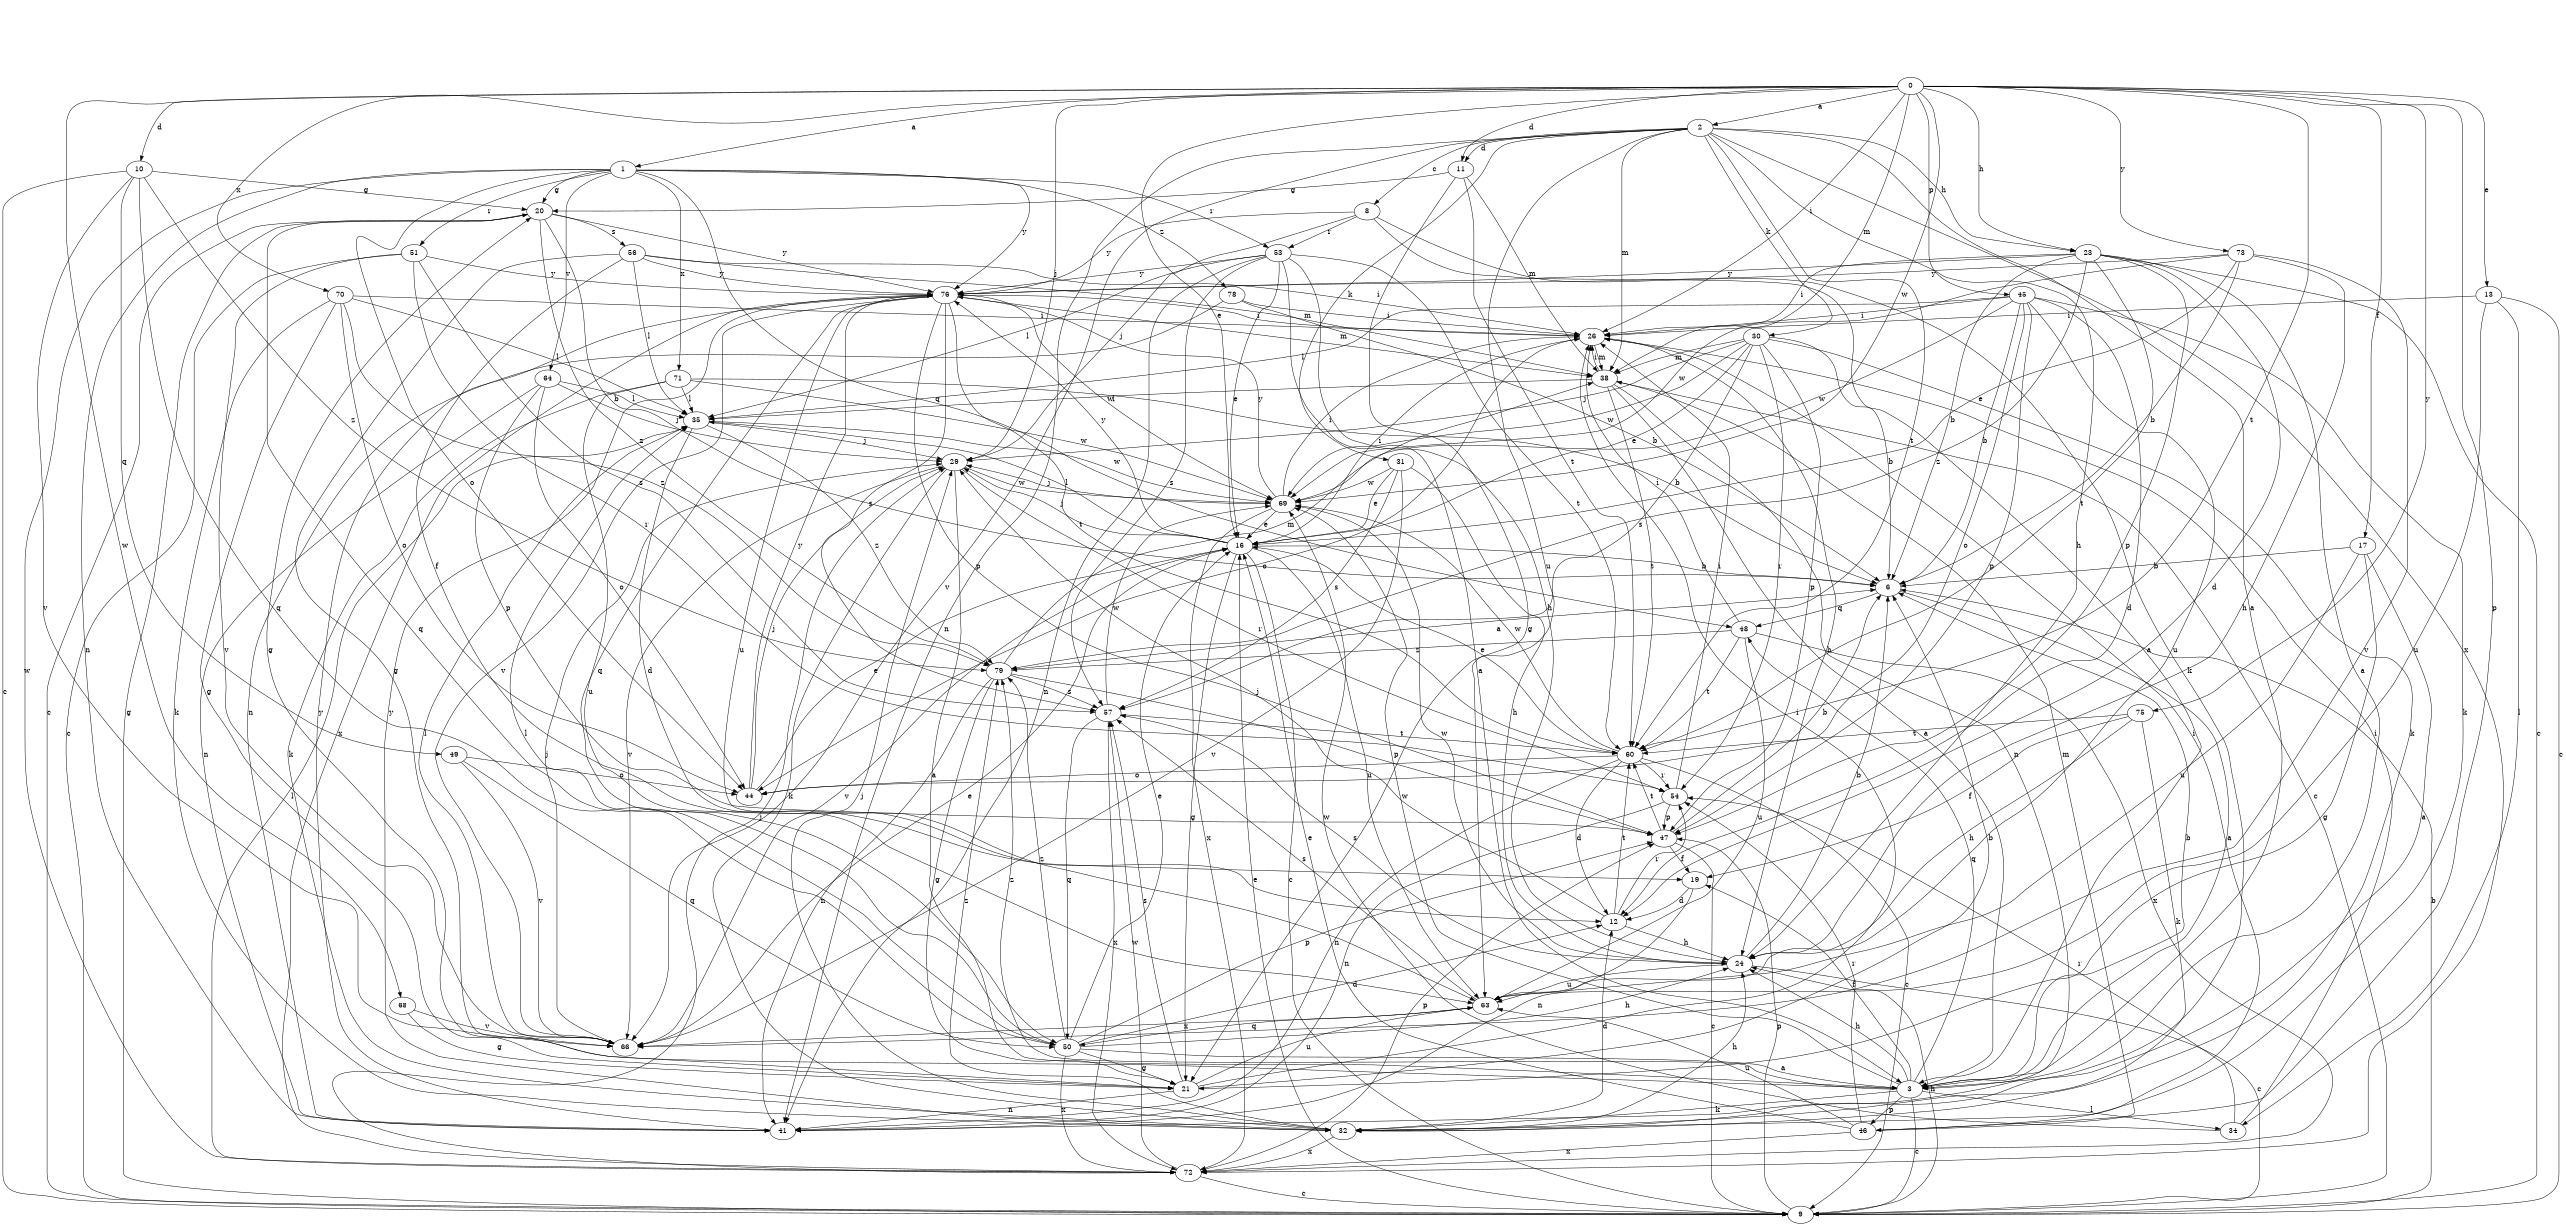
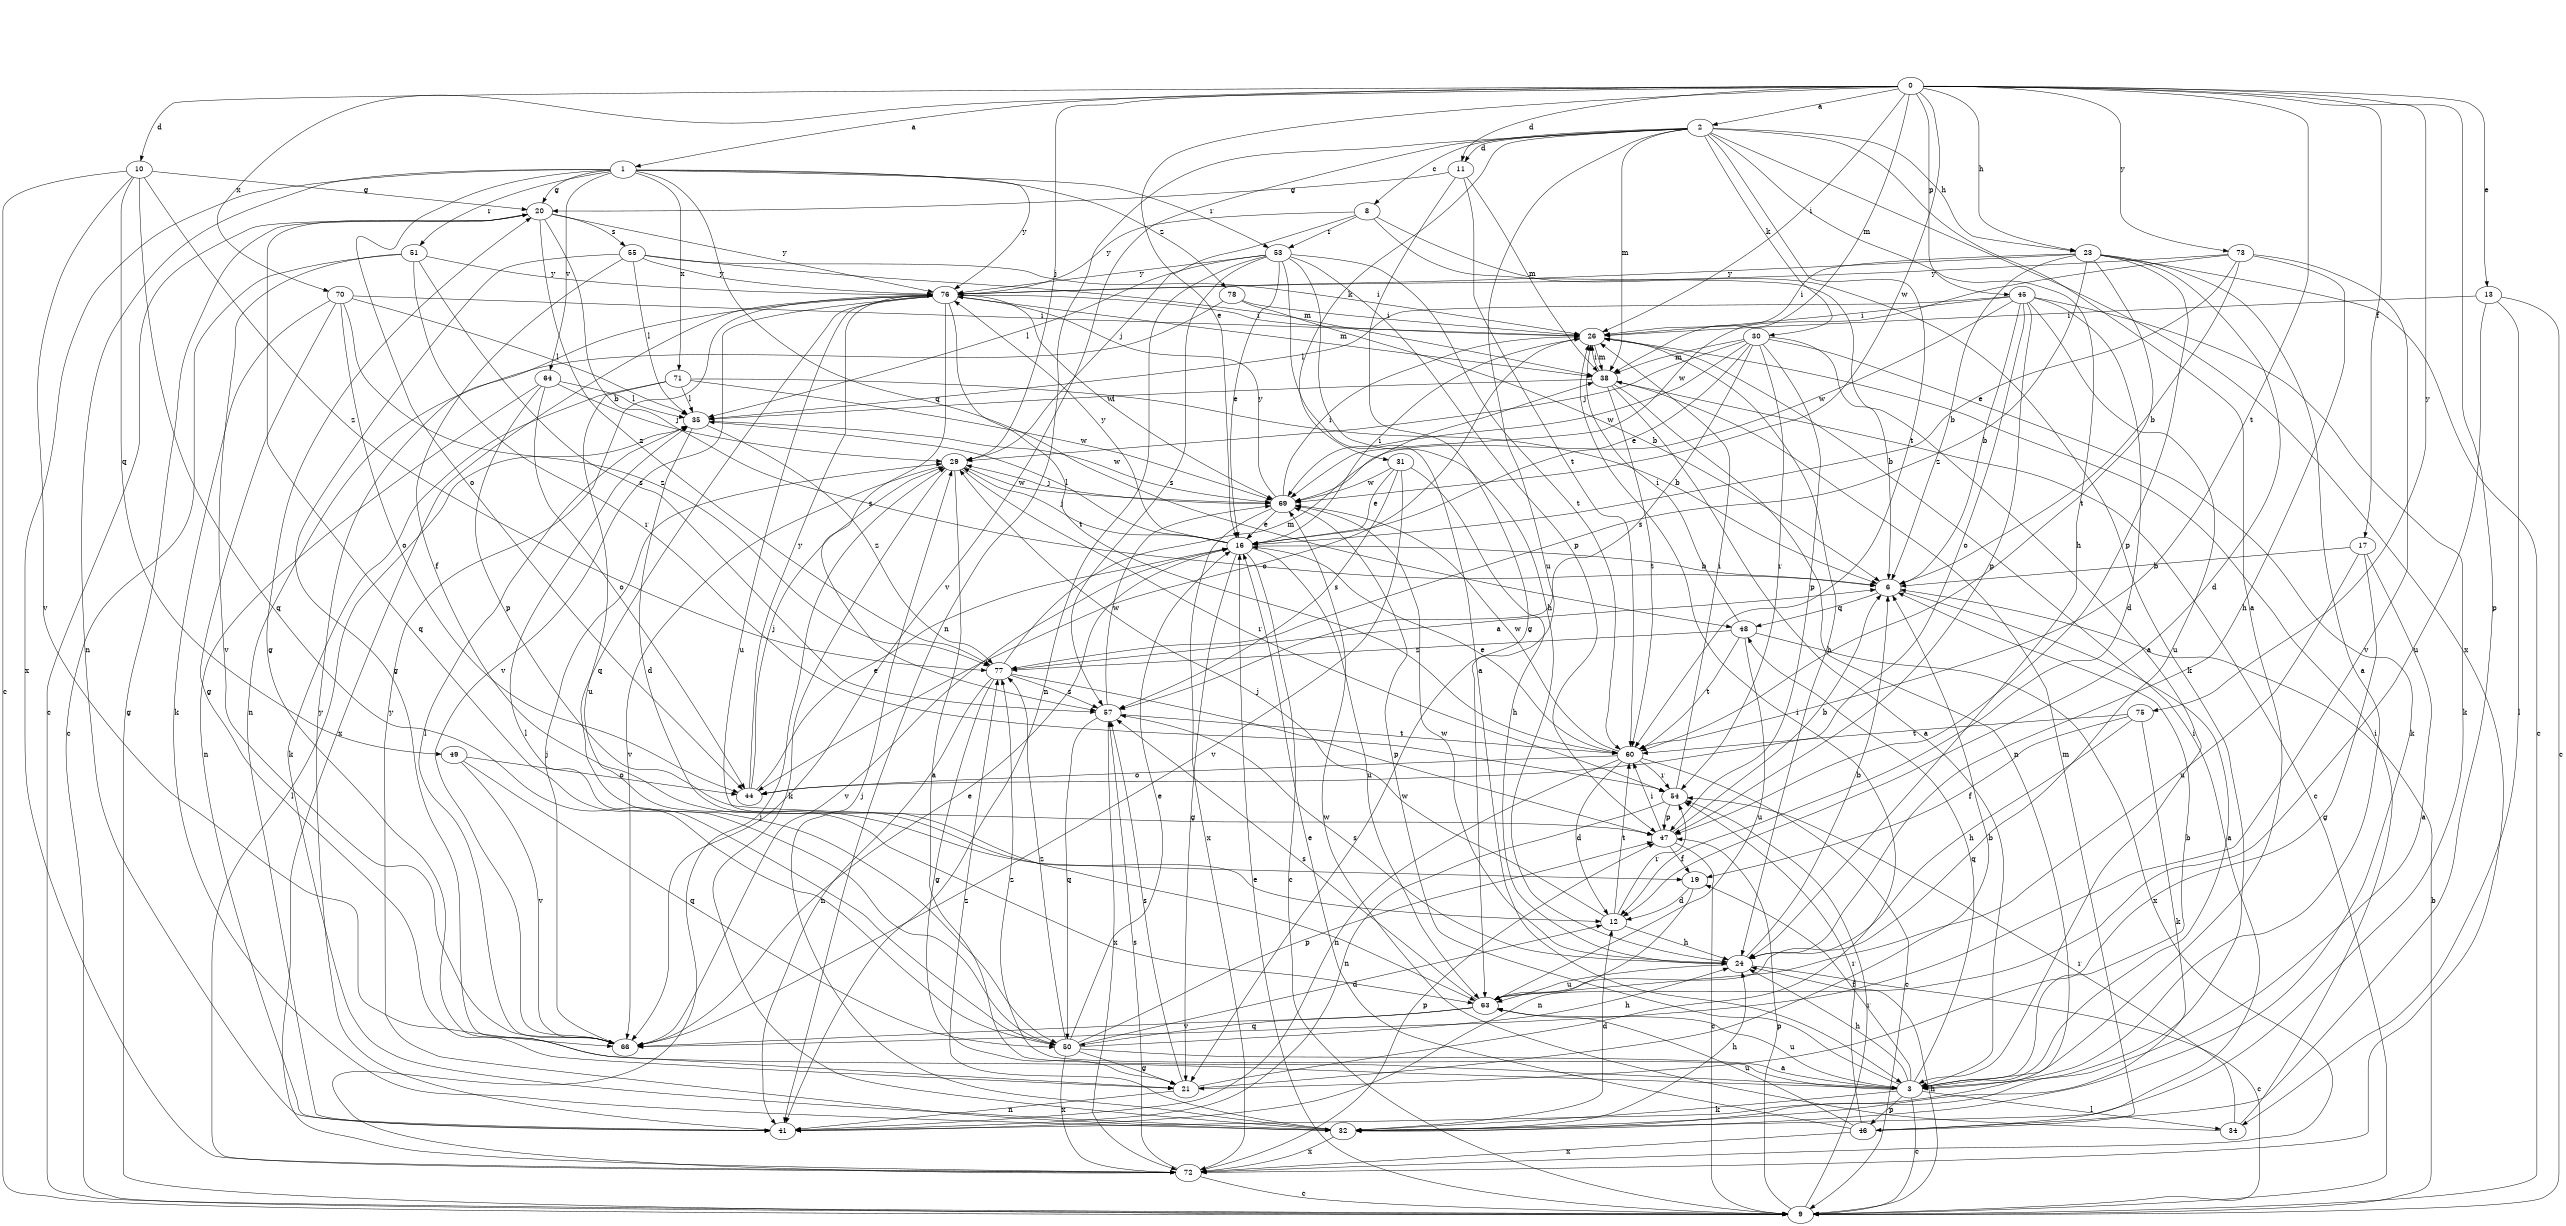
node "56": label "56" -> "55"
edge "35" -> "29": removed, label "j"
edge "76" -> "47": now "53" -> "47"
edge "1" -> "72": label "w" -> "x"
node "79": label "79" -> "77"
edge "47" -> "60": label "t" -> "i"
edge "72" -> "57": label "w" -> "s"
edge "9" -> "54": added, label "r"
node "68": removed
edge "63" -> "66": label "x" -> "v"
edge "21" -> "63": now "3" -> "63"
